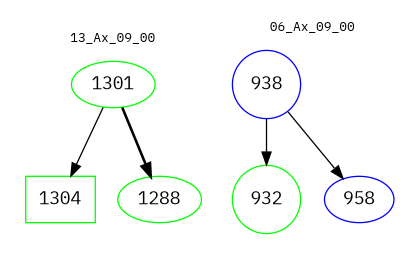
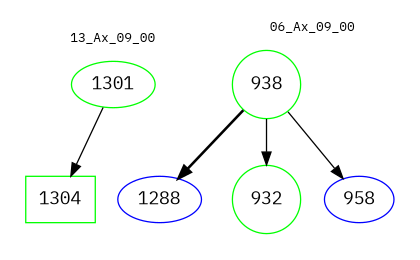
node "938": color blue -> green
edge "1301" -> "1288": now "938" -> "1288"
node "1288": color green -> blue
